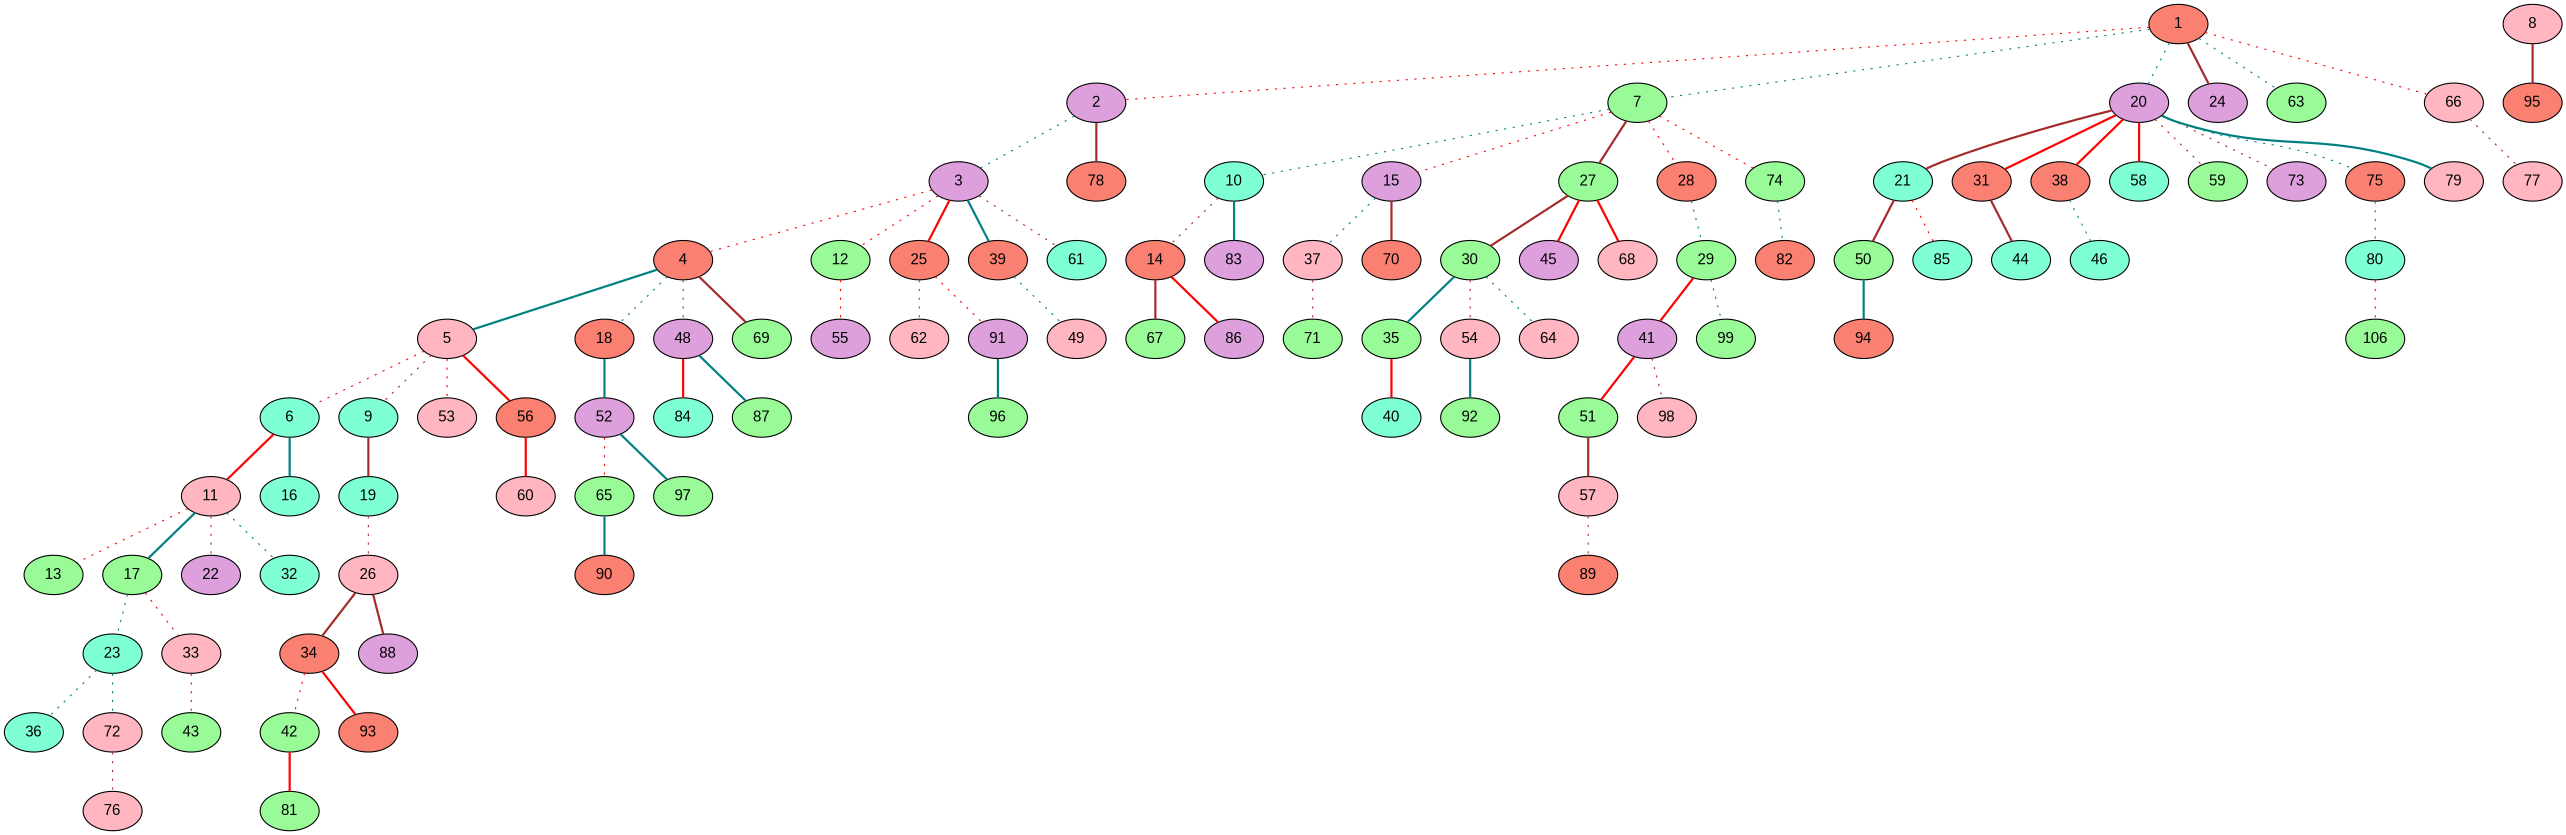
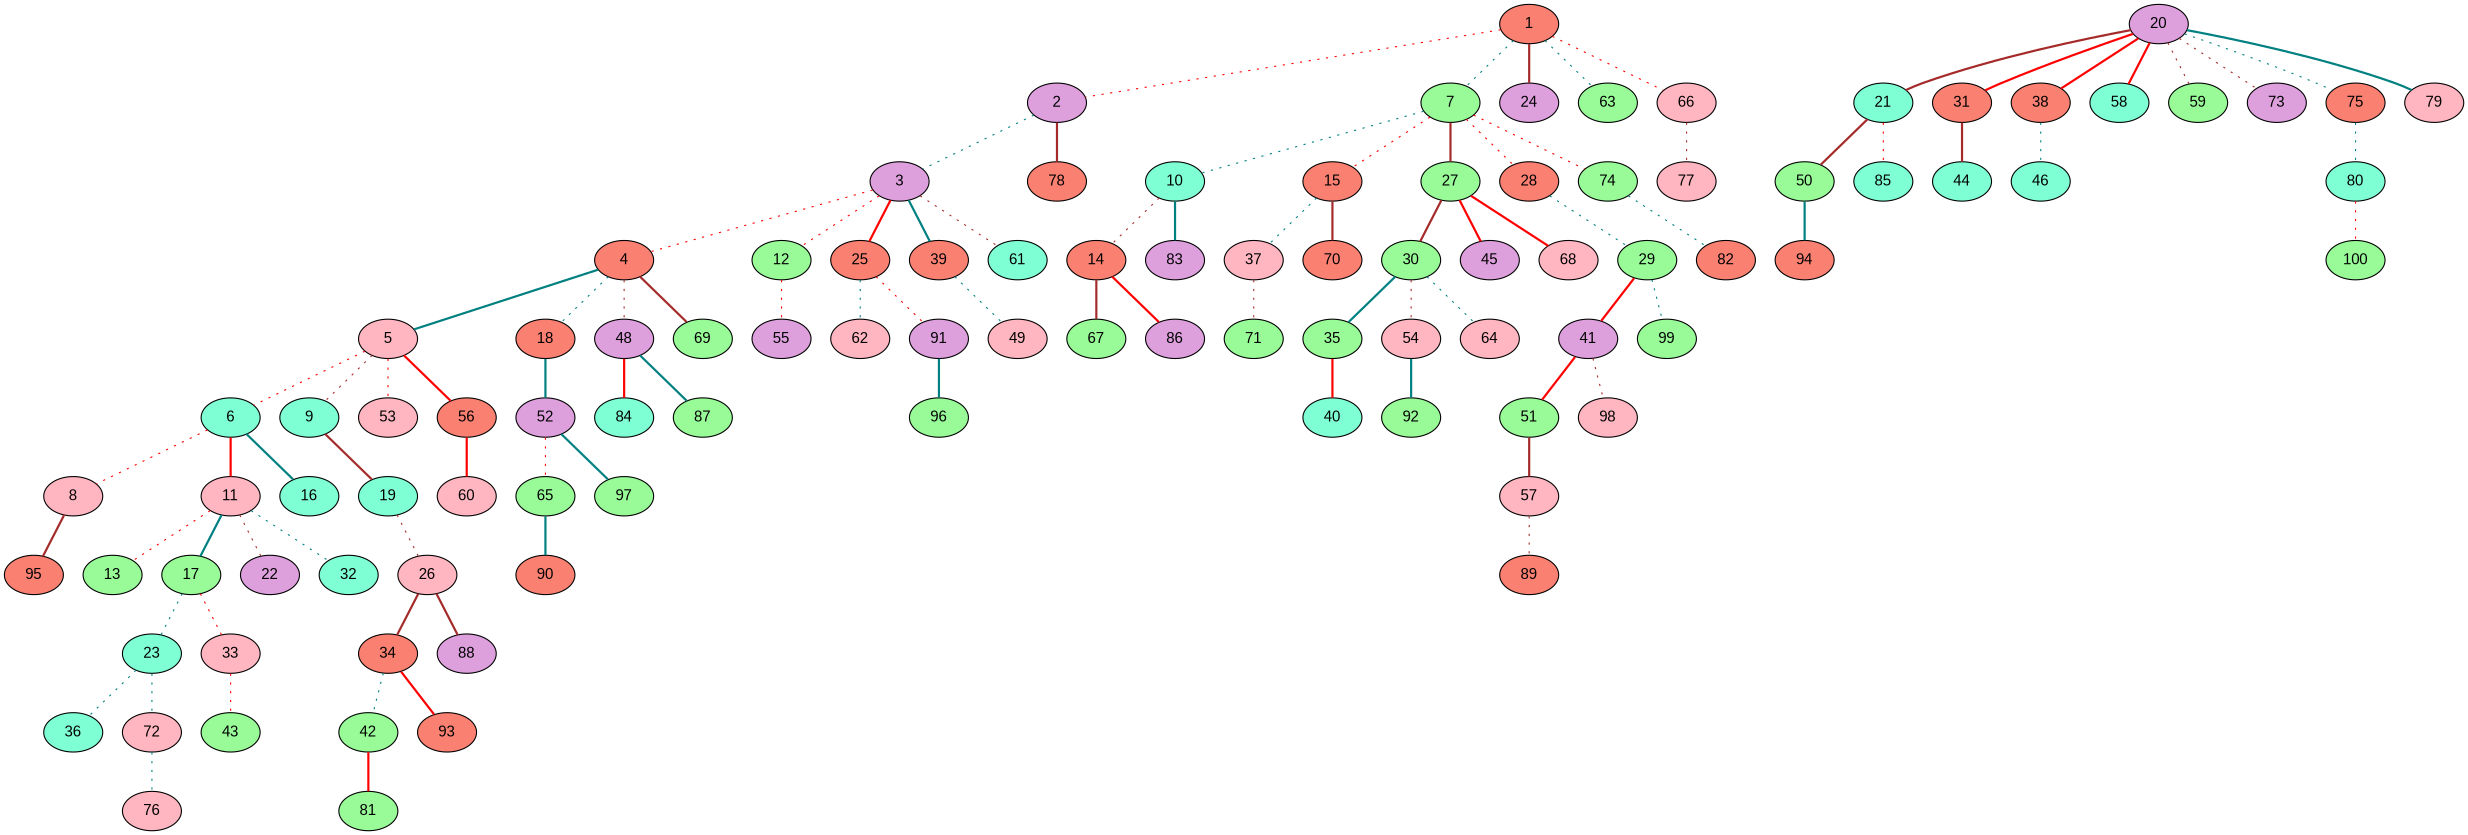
edge "1" -- "20": removed
node "15": fillcolor plum -> salmon
node "106": label "106" -> "100"
edge "6" -- "8": added
edge "34" -- "42": color red -> teal
edge "72" -- "76": color brown -> teal
